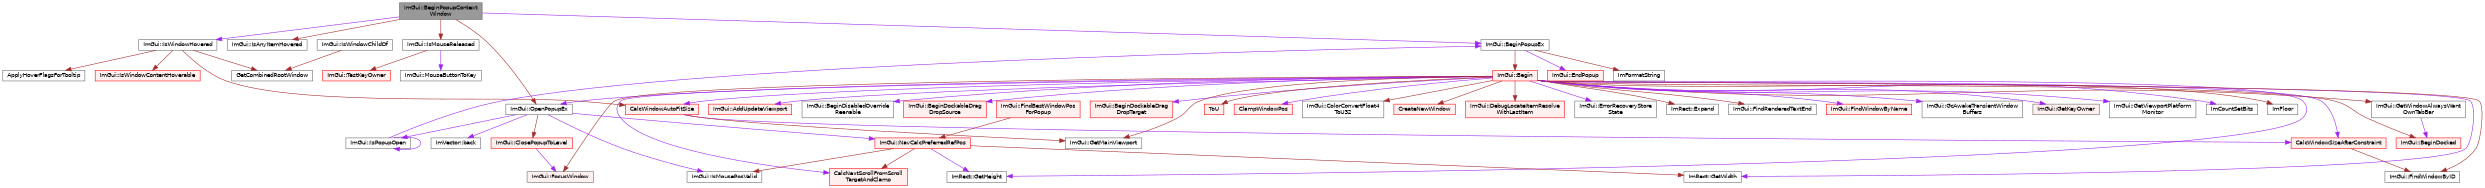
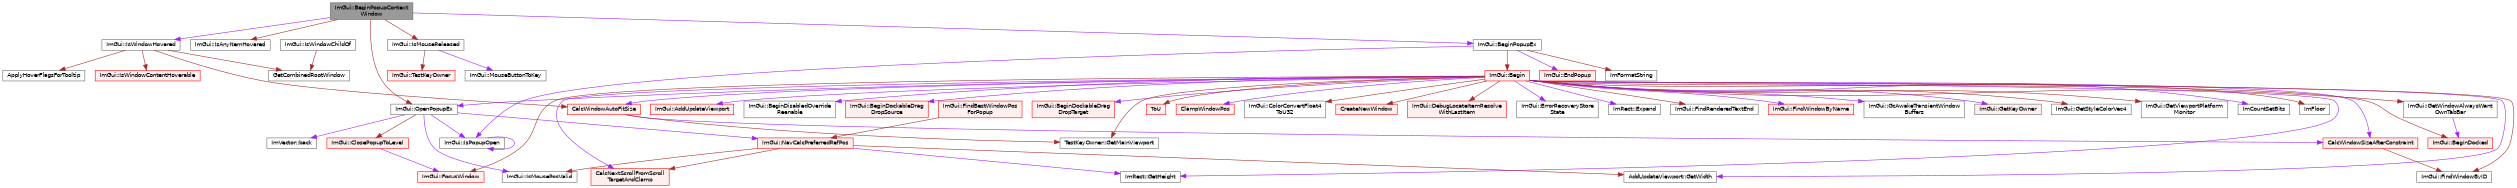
edge "ImGui::IsPopupOpen" -> "ImGui::BeginPopupEx": reversed
edge "ImGui::Begin" -> "ImGui::GetViewportPlatform Monitor": color purple -> brown
edge "ImGui::Begin" -> "ImRect::Expand": color brown -> purple
node "ImGui::GetStyleColorVec4": added
node "ImGui::GetMainViewport": label "ImGui::GetMainViewport" -> "TestKeyOwner::GetMainViewport"
node "ImGui::FocusWindow": color grey40 -> red
node "ImRect::GetWidth": label "ImRect::GetWidth" -> "AddUpdateViewport::GetWidth"
